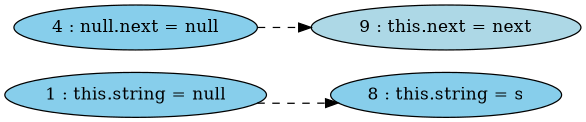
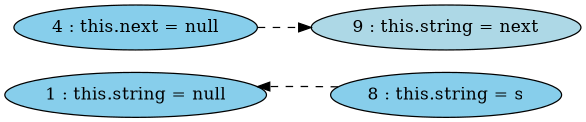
node "4 : null.next = null": label "4 : null.next = null" -> "4 : this.next = null"
node "9 : this.next = next": label "9 : this.next = next" -> "9 : this.string = next"
edge "1 : this.string = null" -> "8 : this.string = s": reversed
